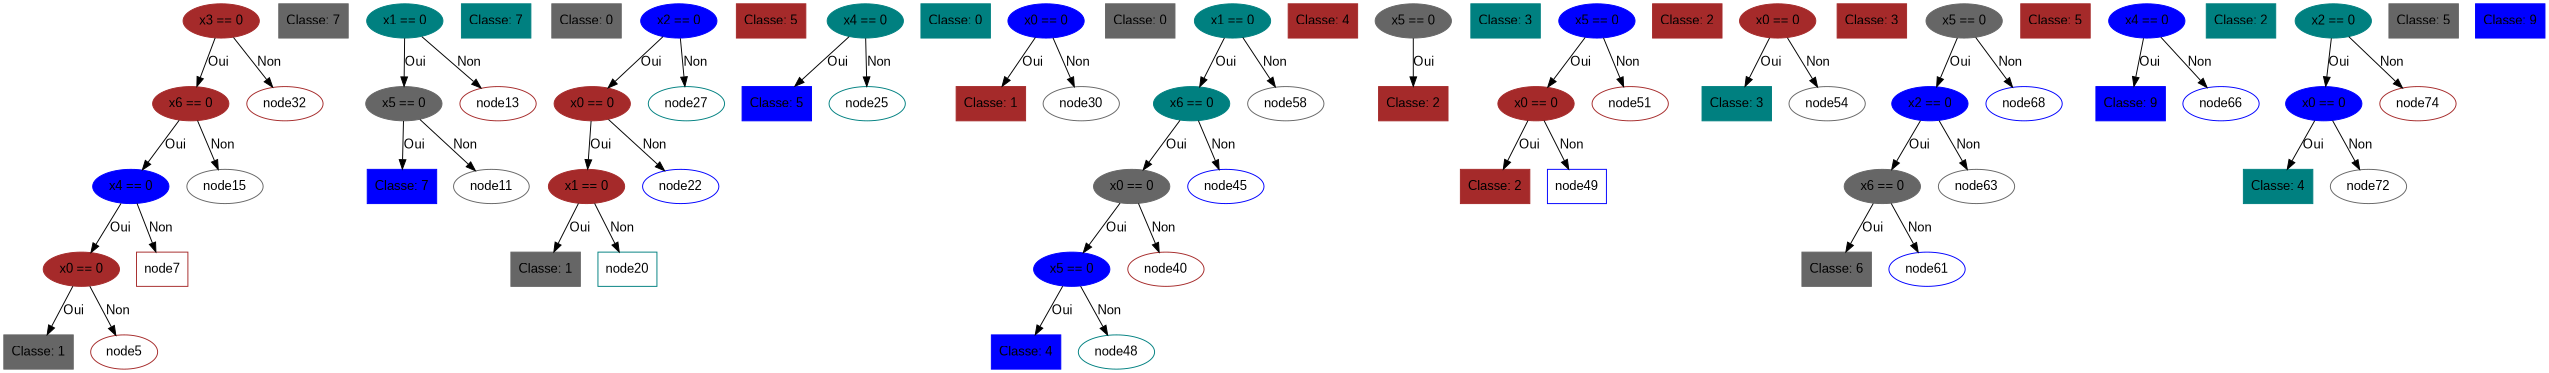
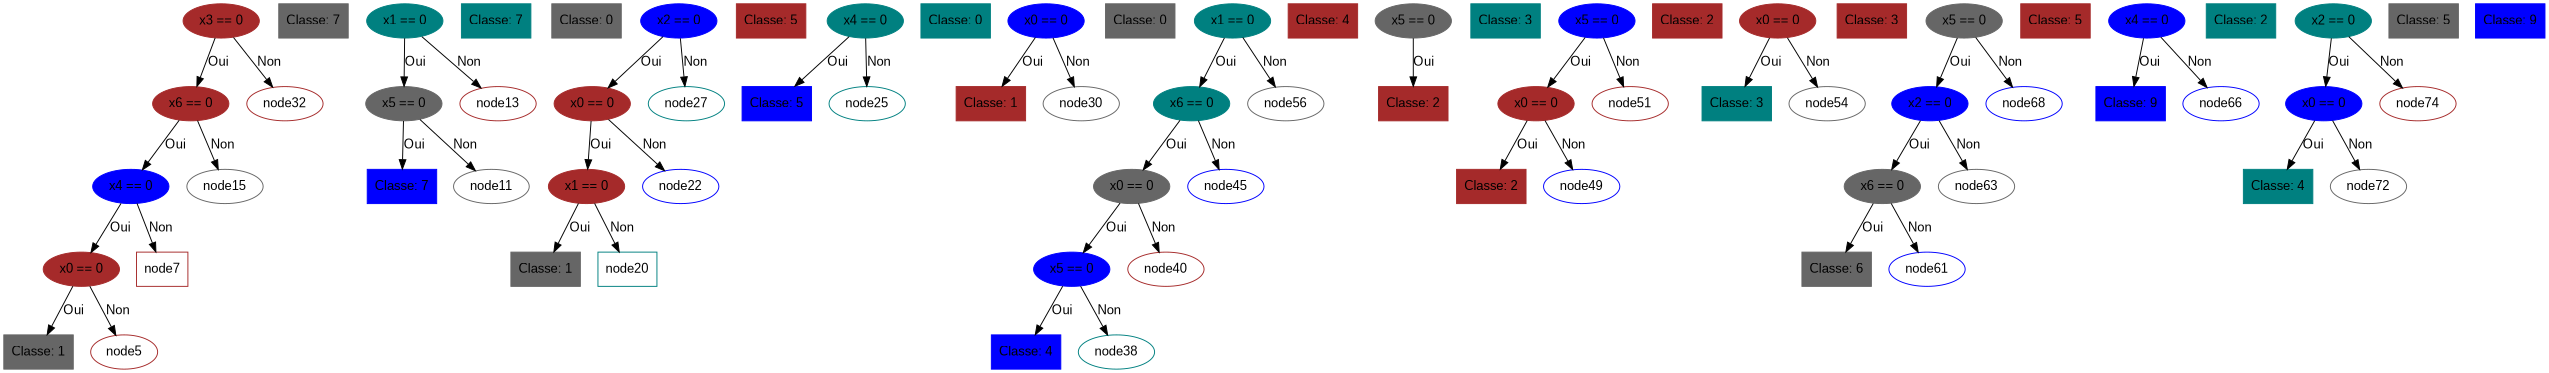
node "node58": label "node58" -> "node56"
node "node49": shape box -> ellipse
node "node48": label "node48" -> "node38"
